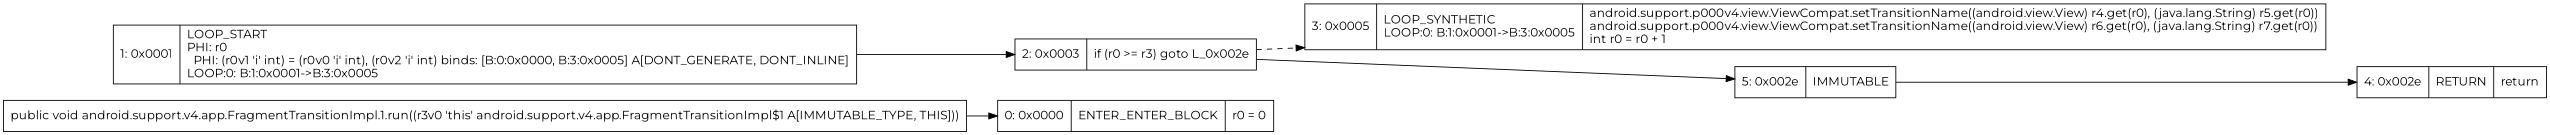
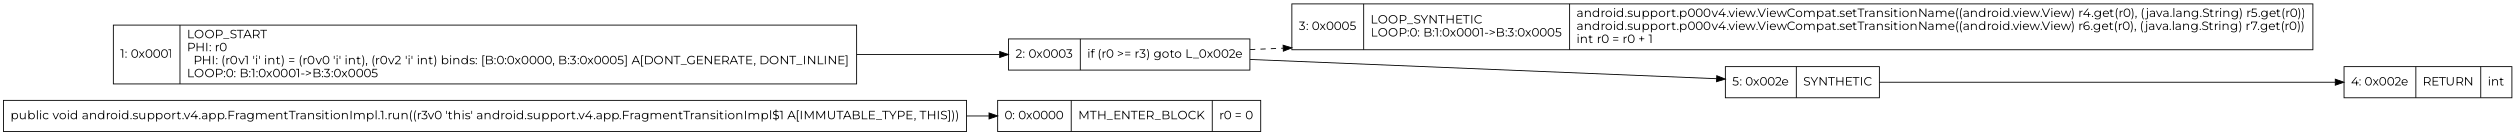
node "5: 0x002e": text "IMMUTABLE" -> "SYNTHETIC"
node "4: 0x002e": text "return" -> "int"
node "0: 0x0000": text "ENTER_ENTER_BLOCK" -> "MTH_ENTER_BLOCK"
